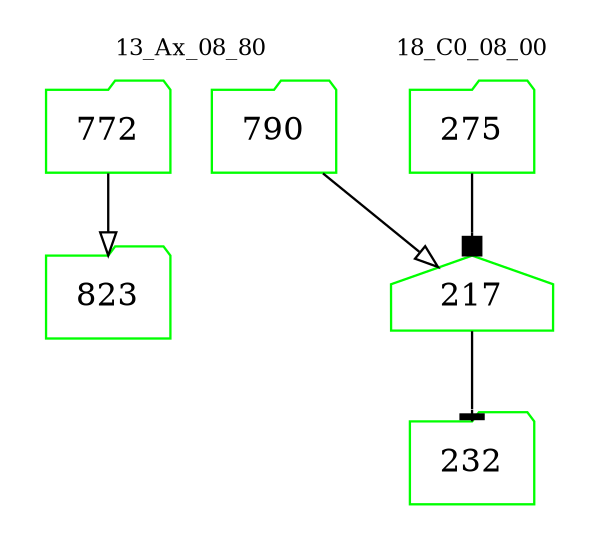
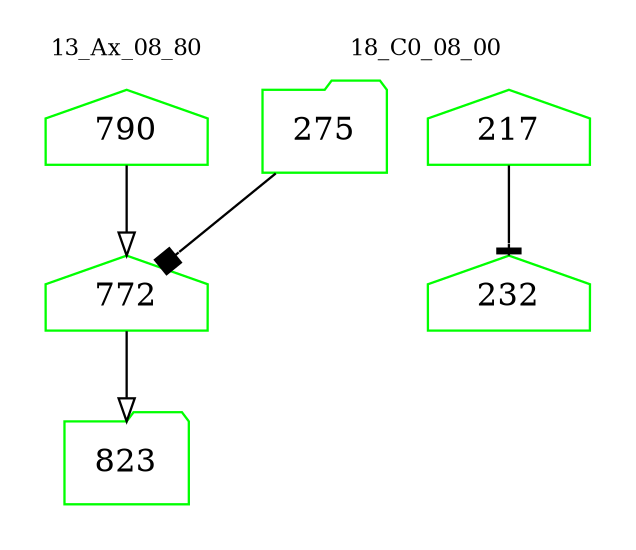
node "772": shape folder -> house
node "790": shape folder -> house
edge "275" -> "217": now "275" -> "772"
edge "790" -> "217": now "790" -> "772"
node "232": shape folder -> house
